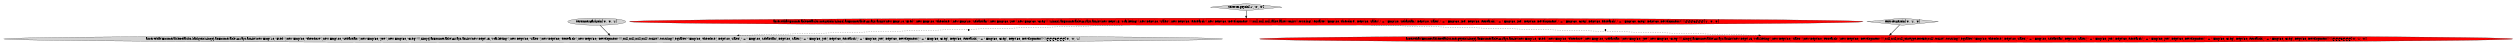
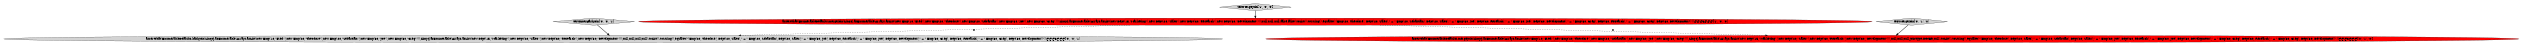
node "testInnerHashJoin['0', '0', '1']": shape ellipse -> diamond
